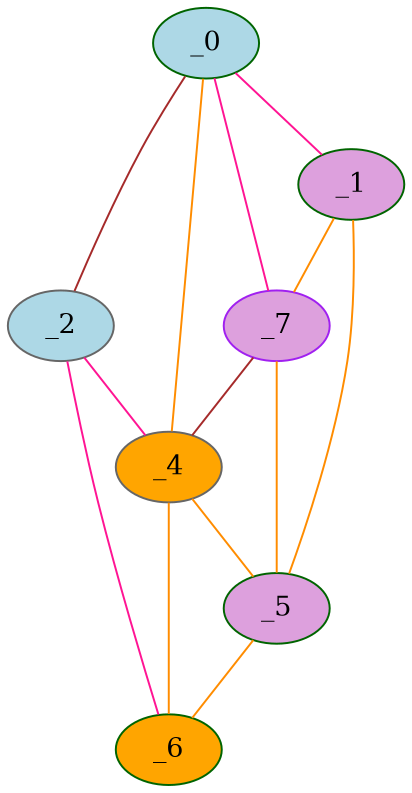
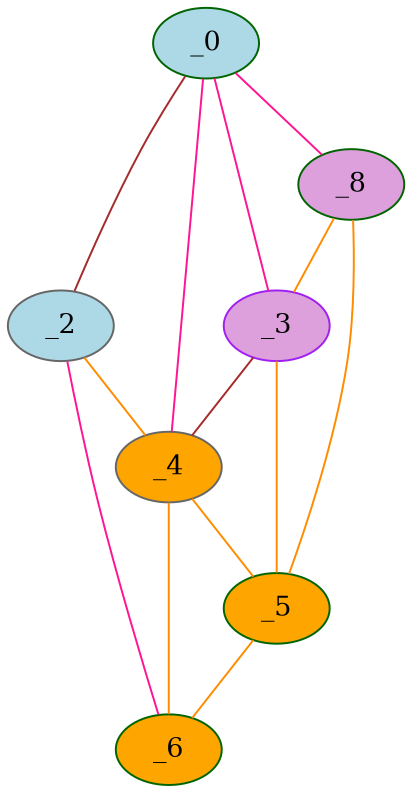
node "_1": label "_1" -> "_8"
edge "_0" -- "_4": color darkorange -> deeppink
node "_7": label "_7" -> "_3"
edge "_2" -- "_4": color deeppink -> darkorange
node "_5": fillcolor plum -> orange
